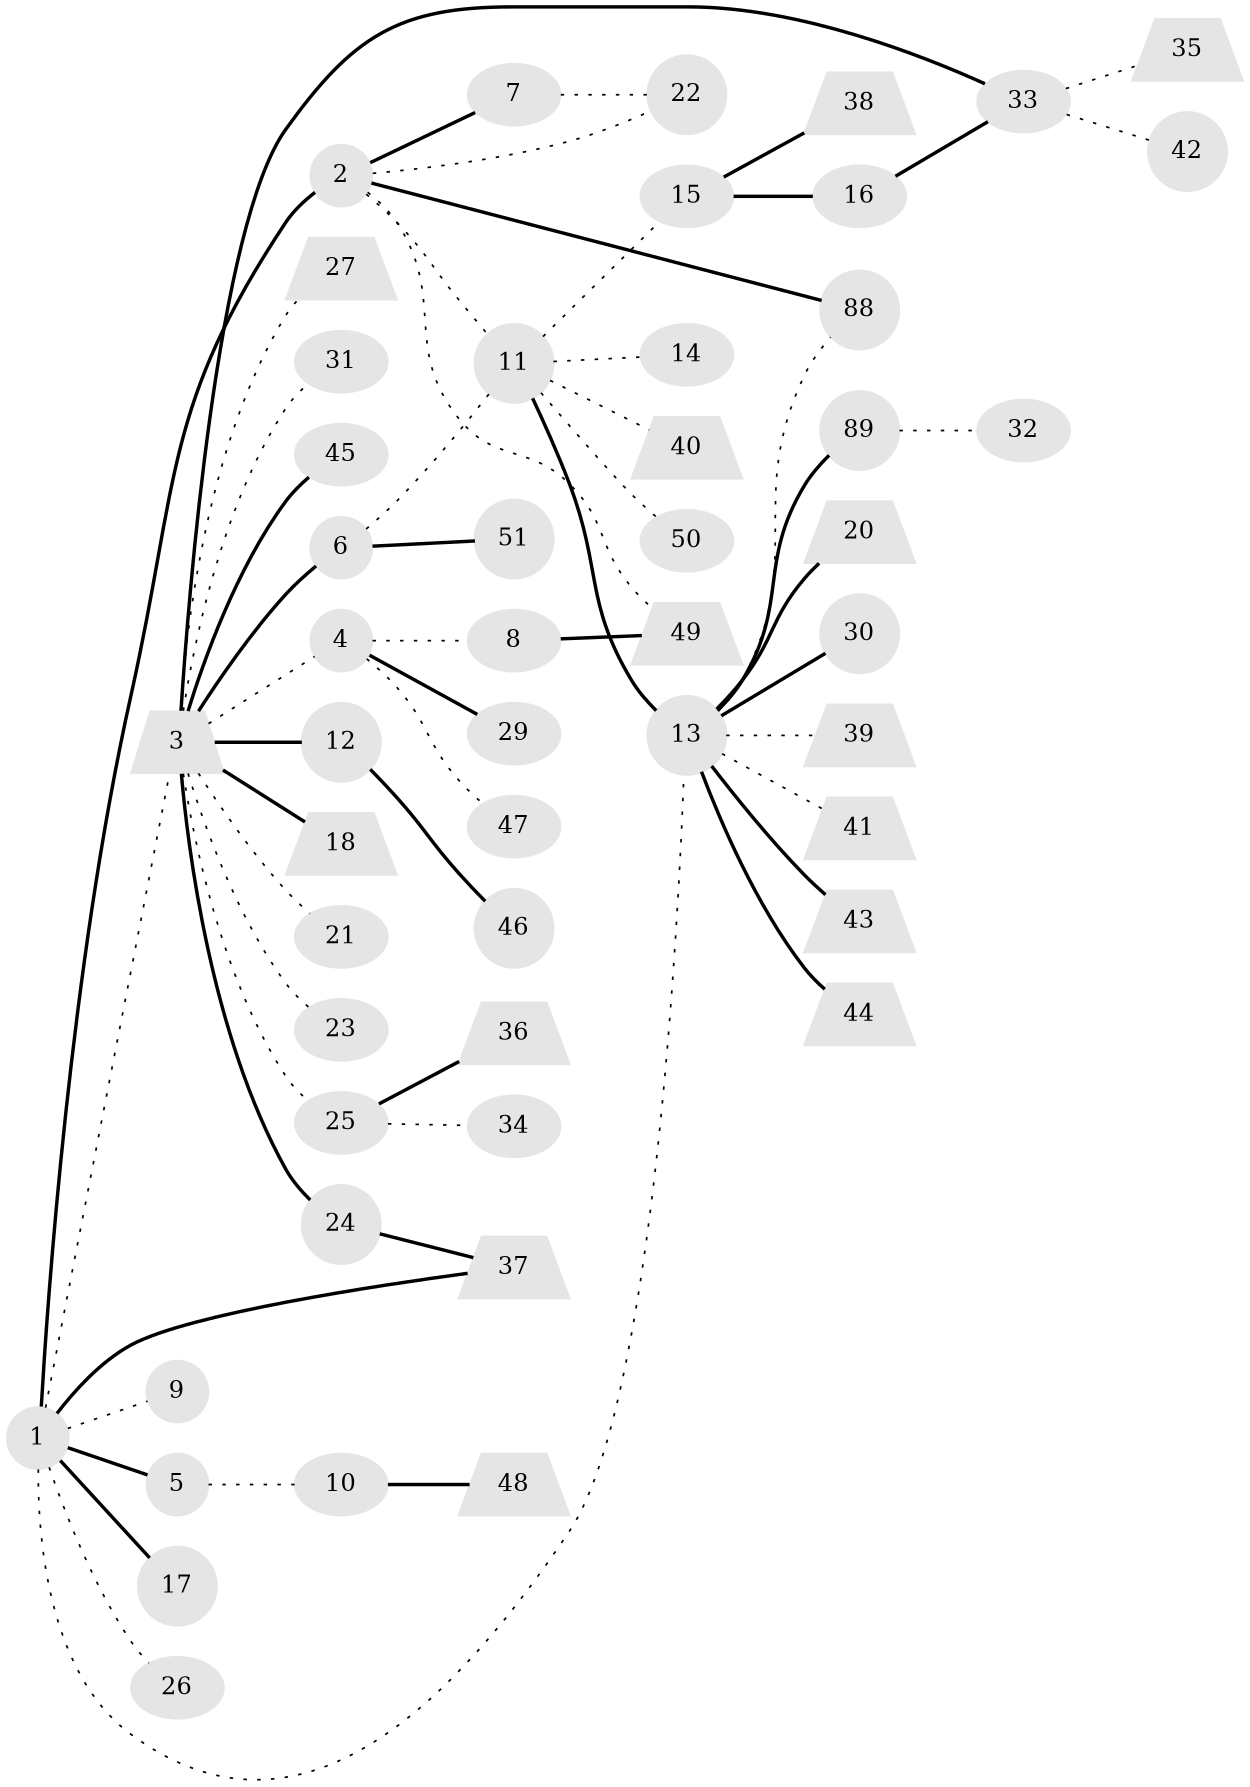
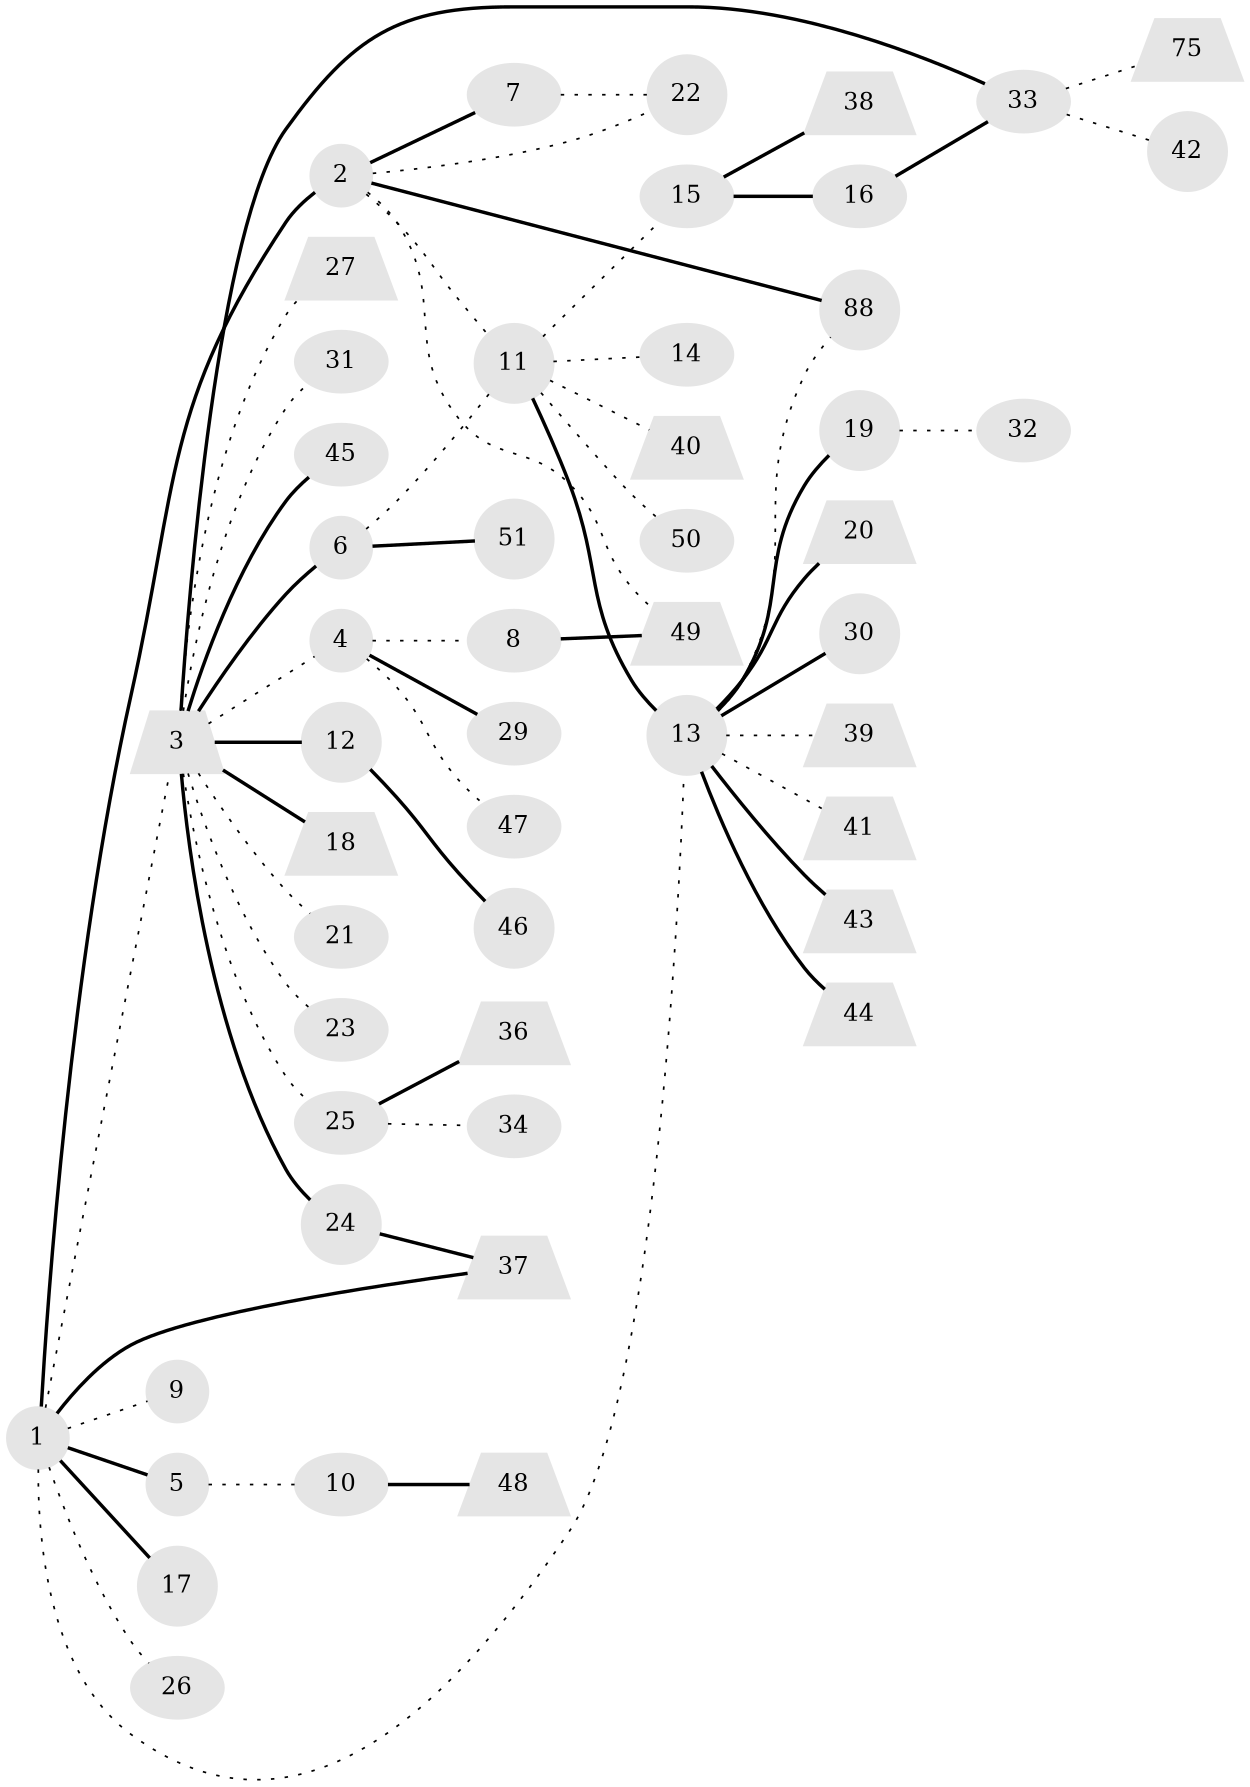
node "35": label "35" -> "75"
node "89": label "89" -> "19"
